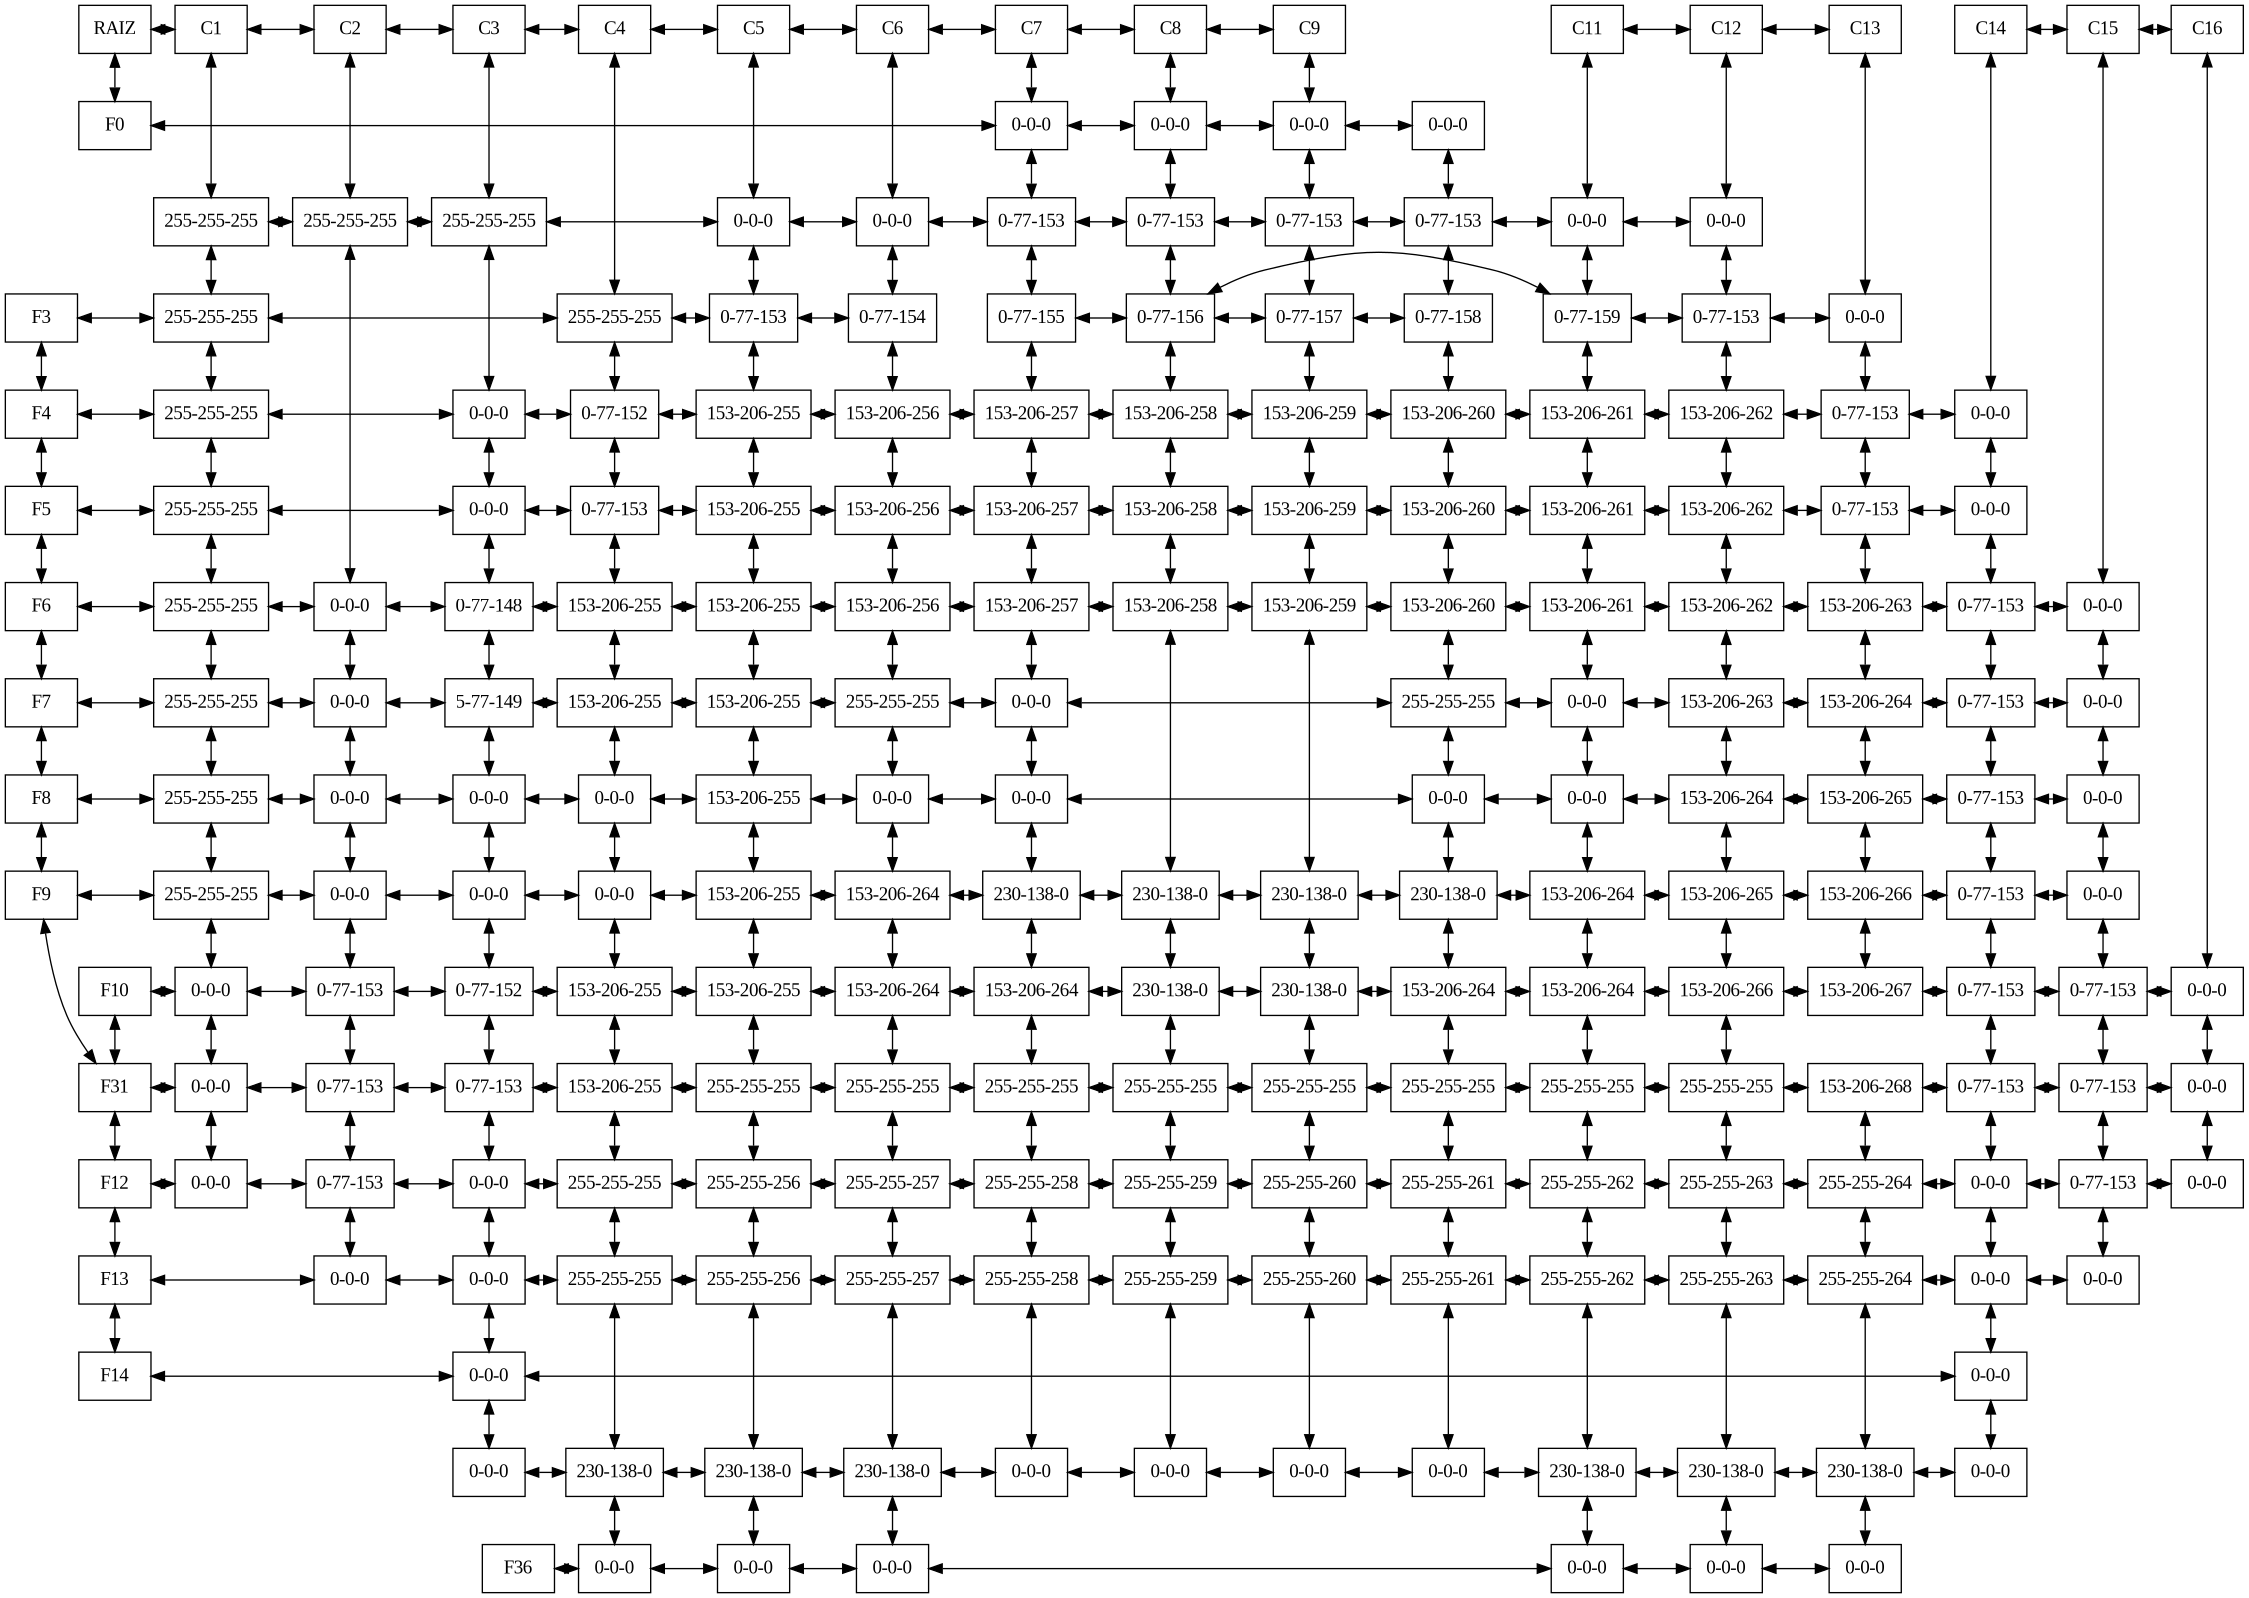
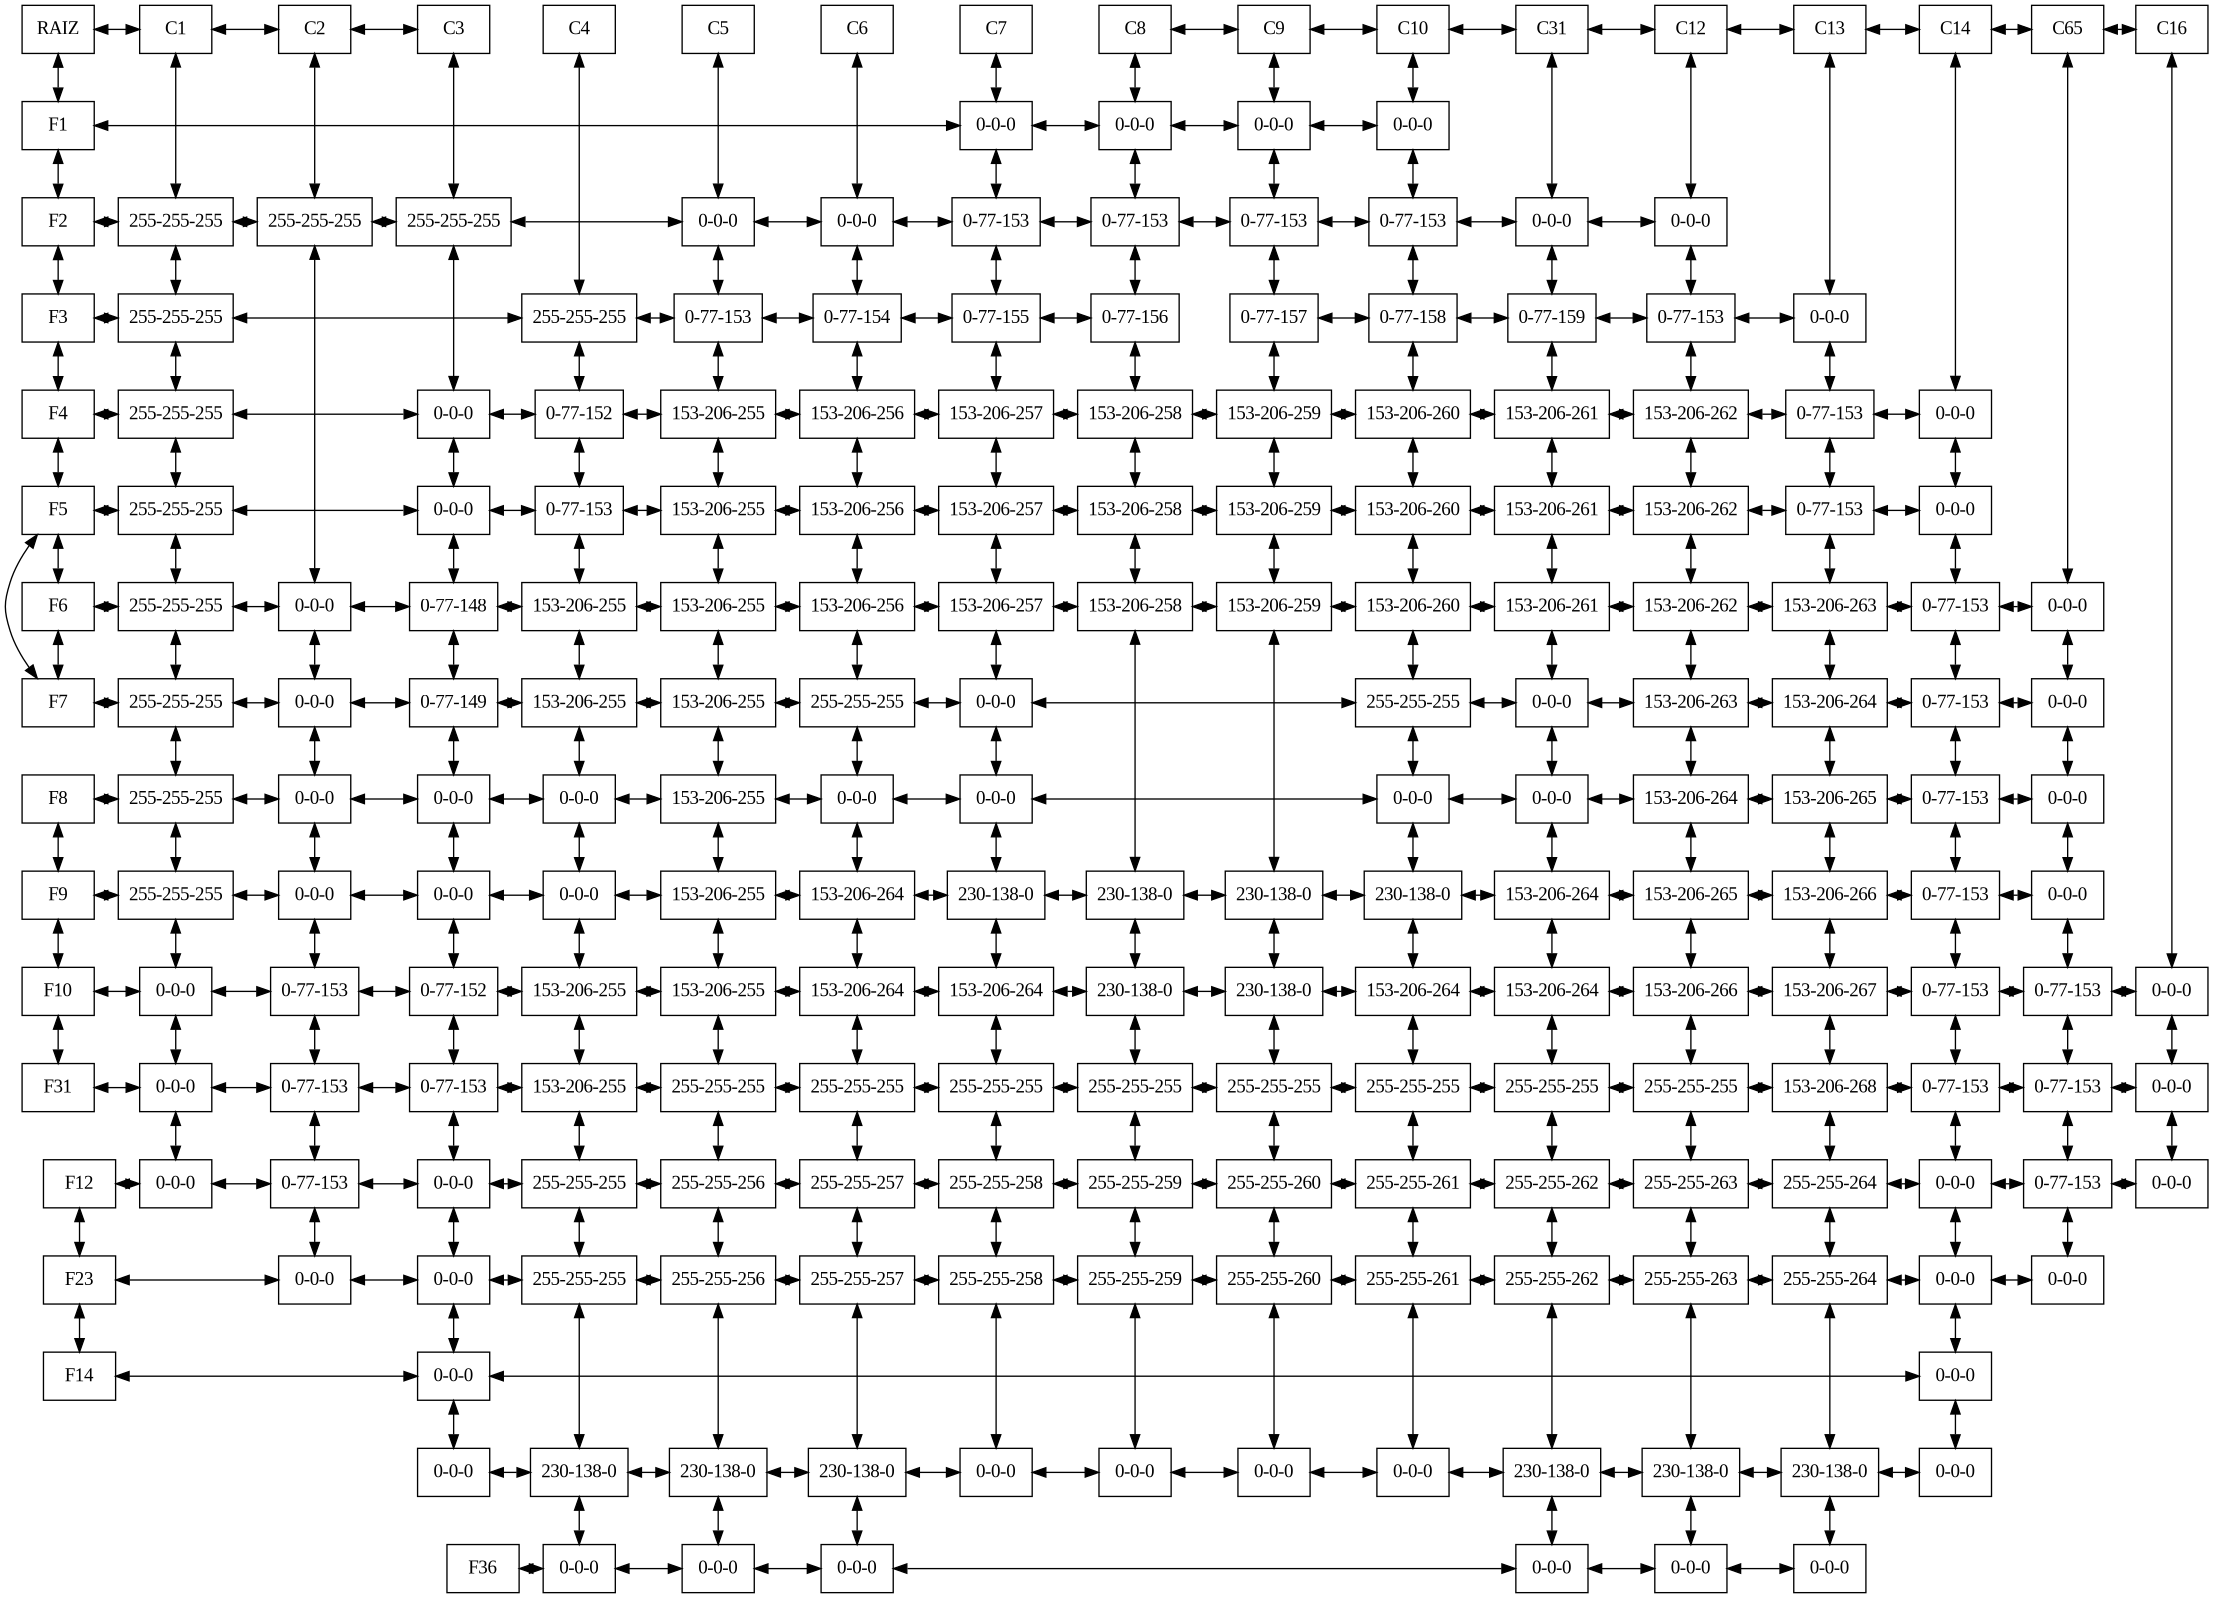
edge "C3" -- "C4": removed
edge "C4" -- "C5": removed
edge "C5" -- "C6": removed
edge "C6" -- "C7": removed
edge "C7" -- "C8": removed
node "C10": added
node "C11": label "C11" -> "C31"
edge "C13" -- "C14": added
node "C15": label "C15" -> "C65"
node "F0": label "F0" -> "F1"
node "F2": added
edge "0-77-156" -- "0-77-159": now "0-77-158" -- "0-77-159"
edge "0-77-154" -- "0-77-155": added
edge "0-77-156" -- "0-77-157": removed
node "5-77-149": label "5-77-149" -> "0-77-149"
edge "F7" -- "F8": now "F7" -- "F5"
edge "F9" -- "F31": now "F9" -- "F10"
edge "153-206-267" -- "153-206-268": added
edge "F31" -- "F12": removed
node "F13": label "F13" -> "F23"
